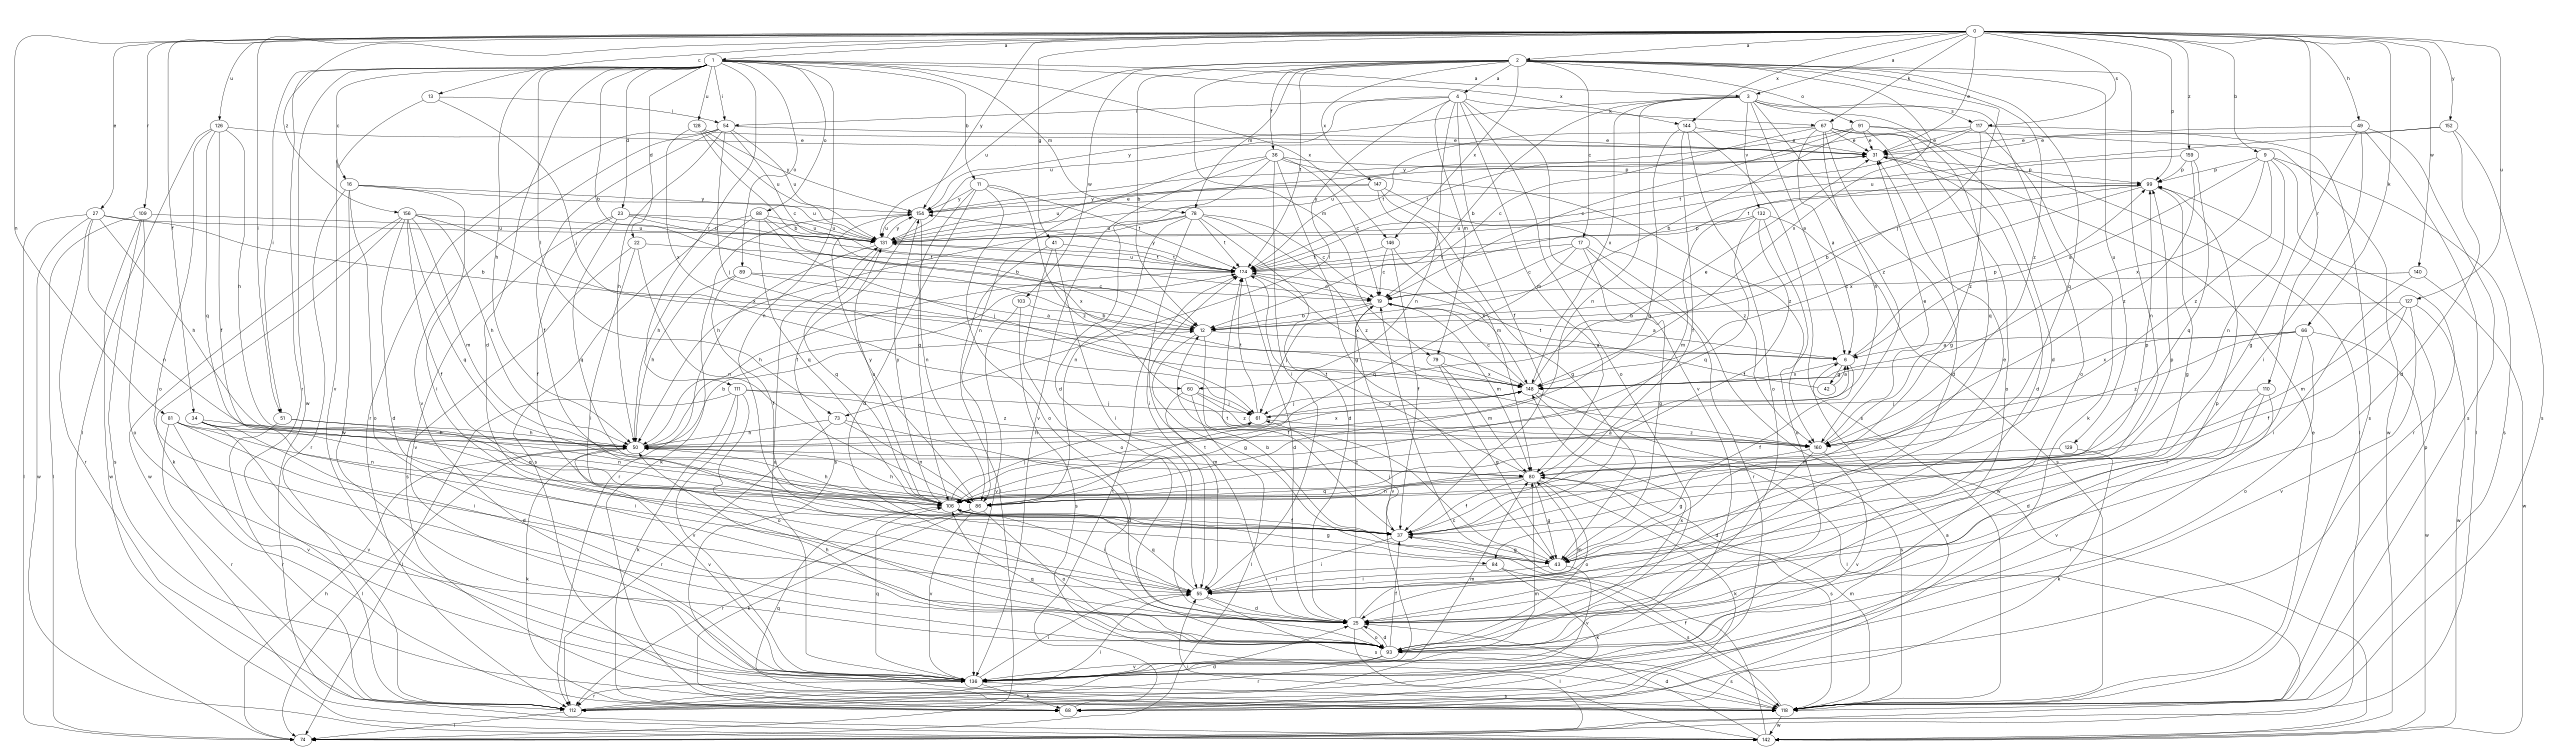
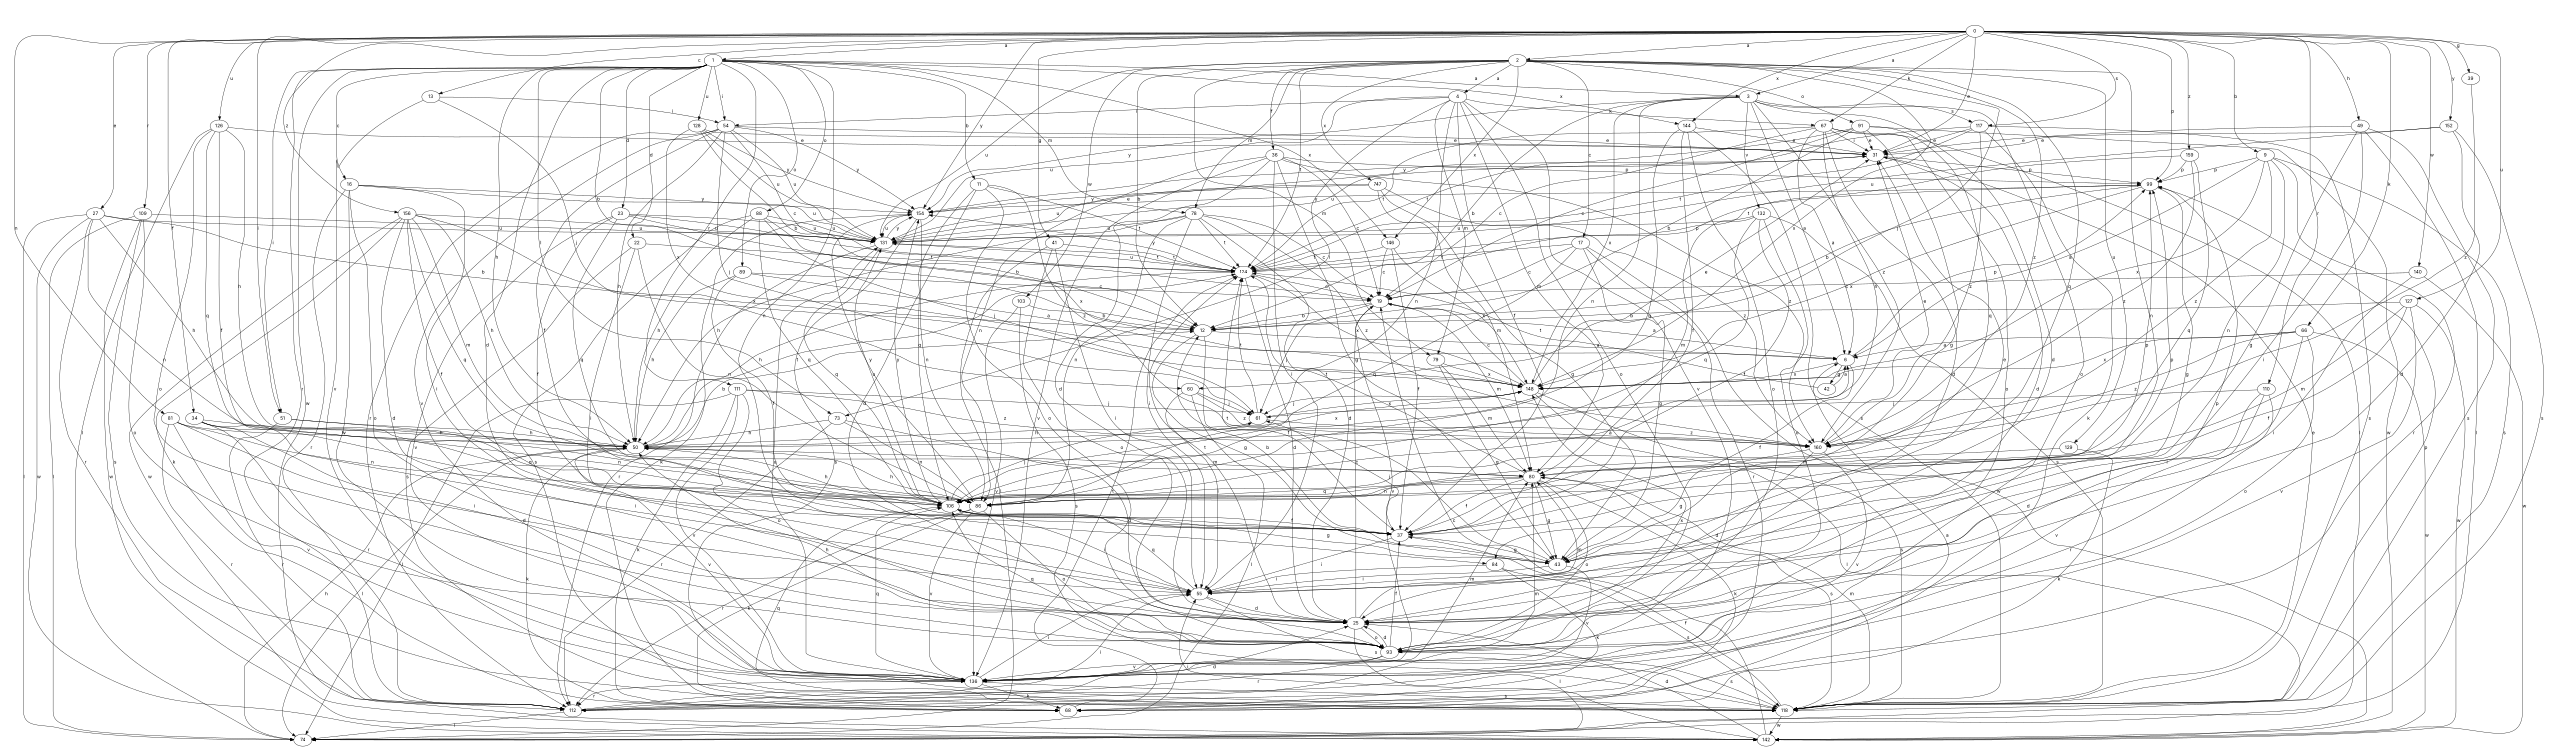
node "39": added
edge "67" -> "31": label "e" -> "i"
node "147": label "147" -> "747"
edge "11" -> "154": now "54" -> "154"
edge "34" -> "136": label "v" -> "r"
